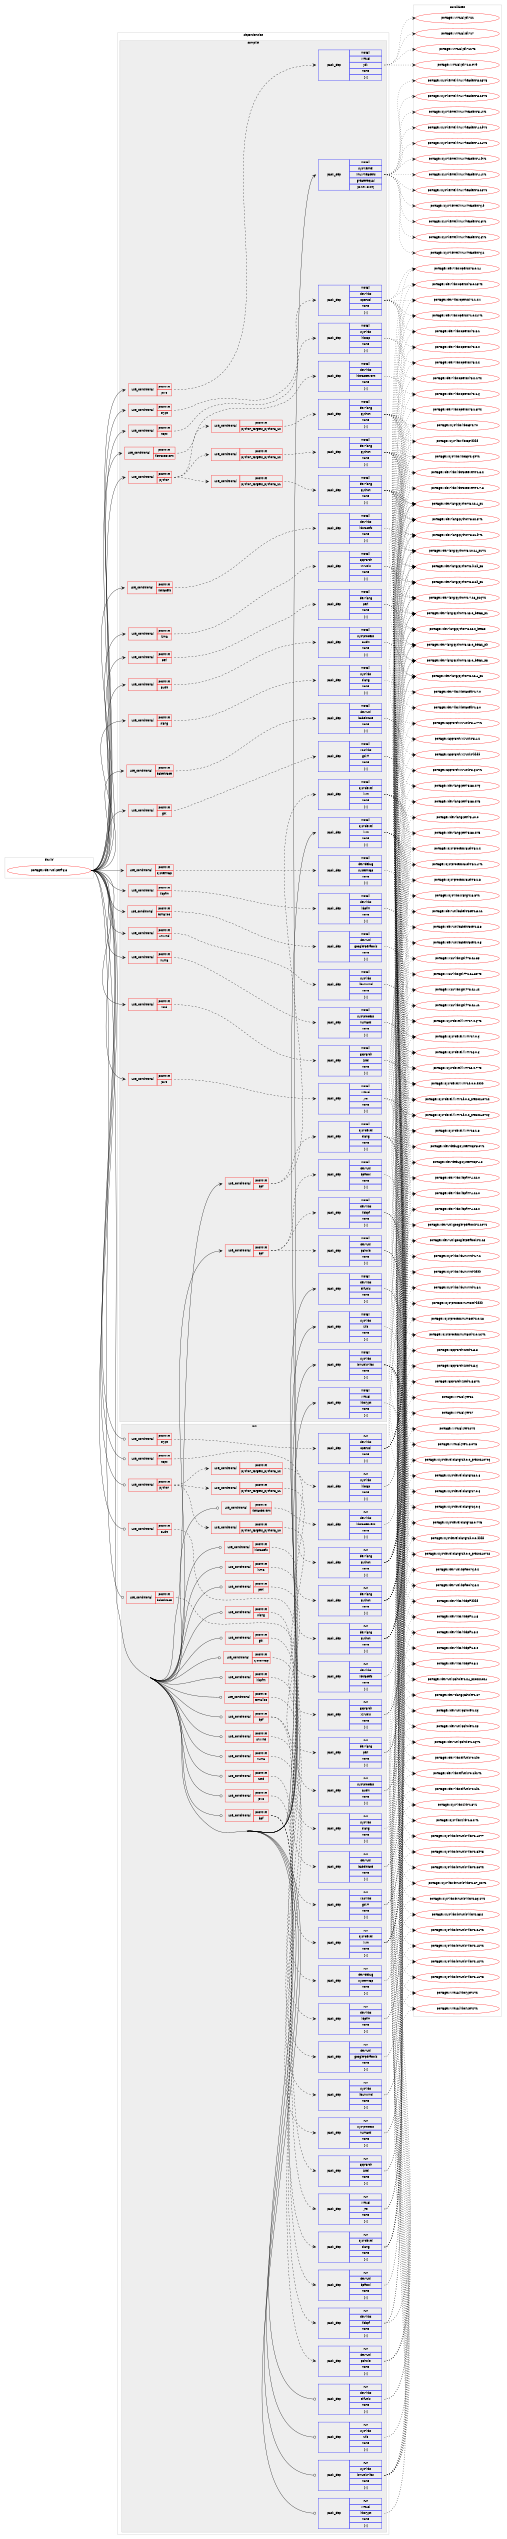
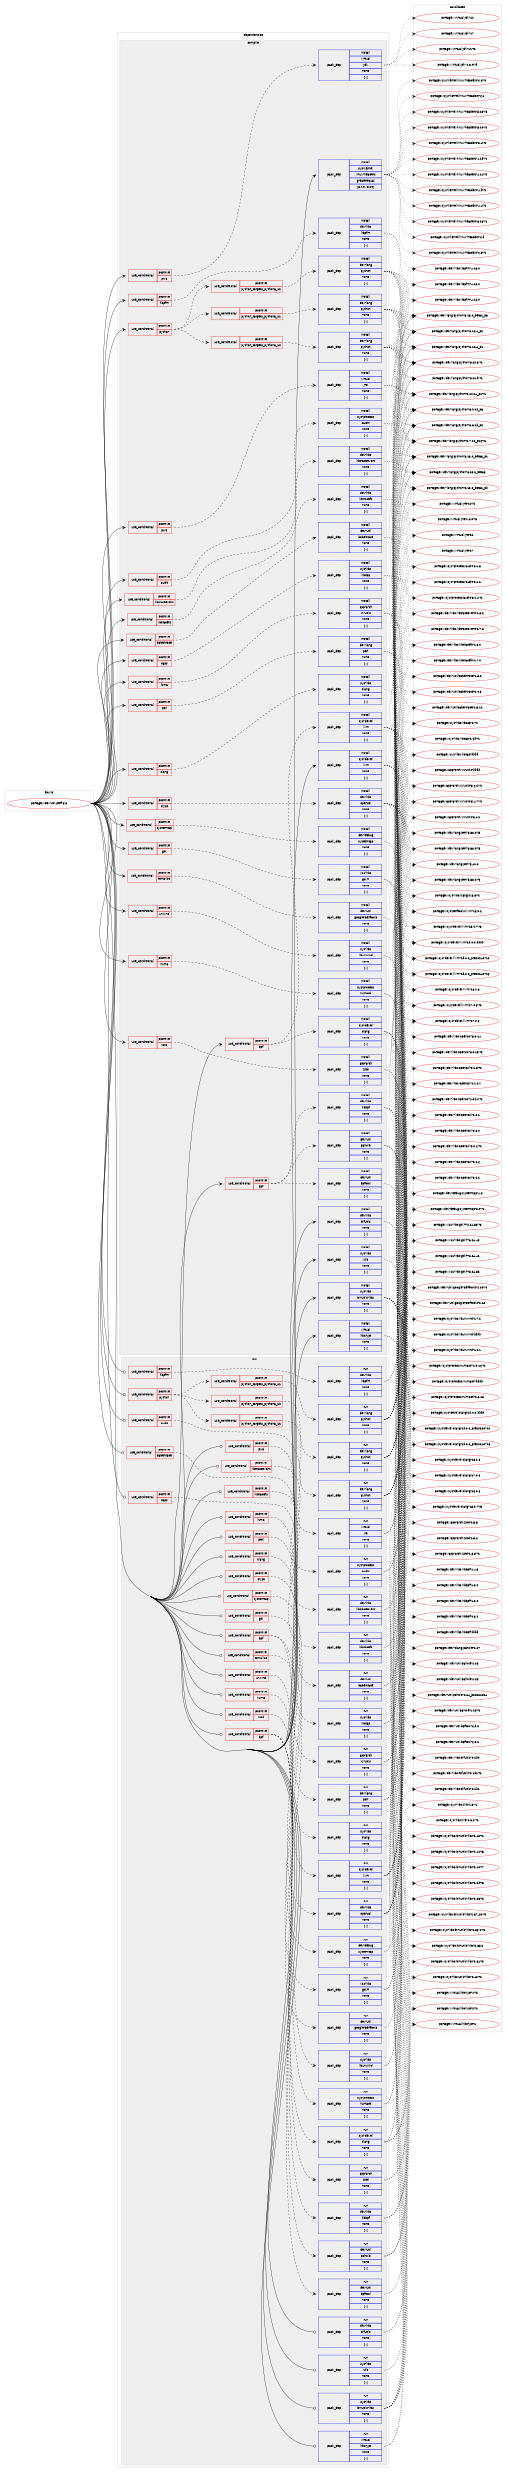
node "portage://sys-devel/llvm-16.0.6": label "portage://sys-devel/llvm-16.0.6" -> "portage://sys-perftools/llvm-16.0.6"
node "portage://sys-devel/clang-19.0.0_pre20240712": label "portage://sys-devel/clang-19.0.0_pre20240712" -> "portage://sys-devel/clang-19.0.0_pre20260712"
node "portage://sys-libs/binutils-libs-2.42-r2": label "portage://sys-libs/binutils-libs-2.42-r2" -> "portage://sys-libs/utils-libs-2.42-r2"
node "portage://virtual/libcrypt-2": added
